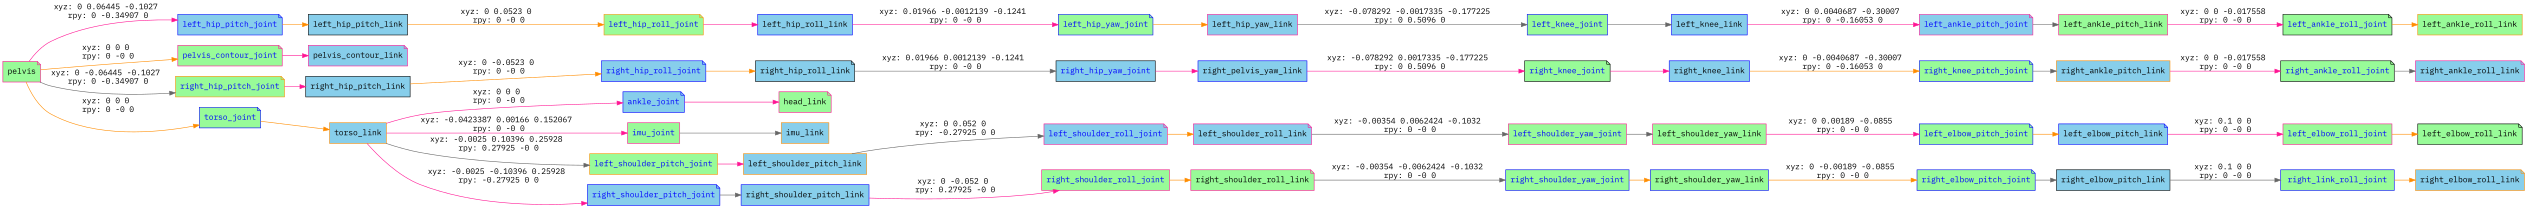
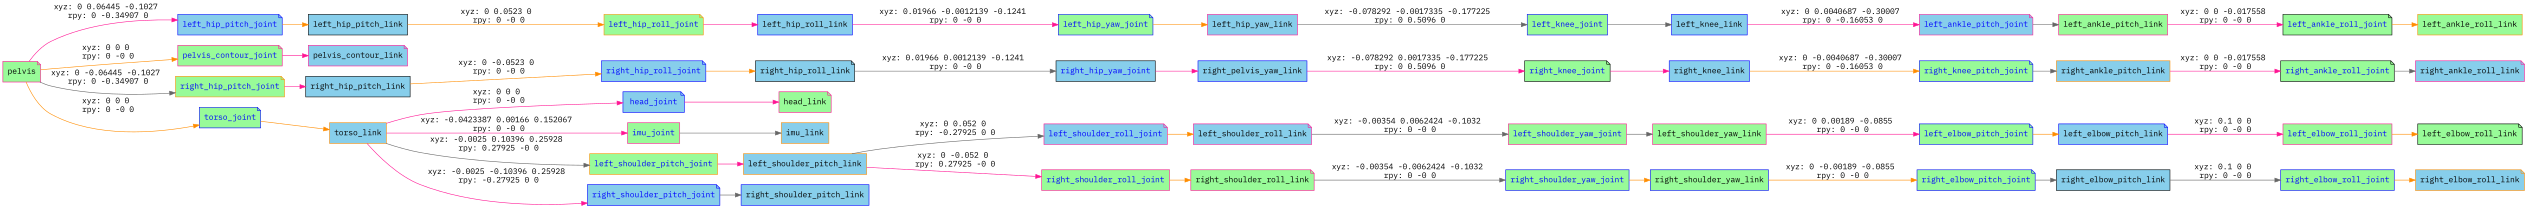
node "ankle_joint": label "ankle_joint" -> "head_joint"
node "right_link_roll_joint": label "right_link_roll_joint" -> "right_elbow_roll_joint"
edge "right_shoulder_pitch_link" -> "right_shoulder_roll_joint": now "left_shoulder_pitch_link" -> "right_shoulder_roll_joint"
